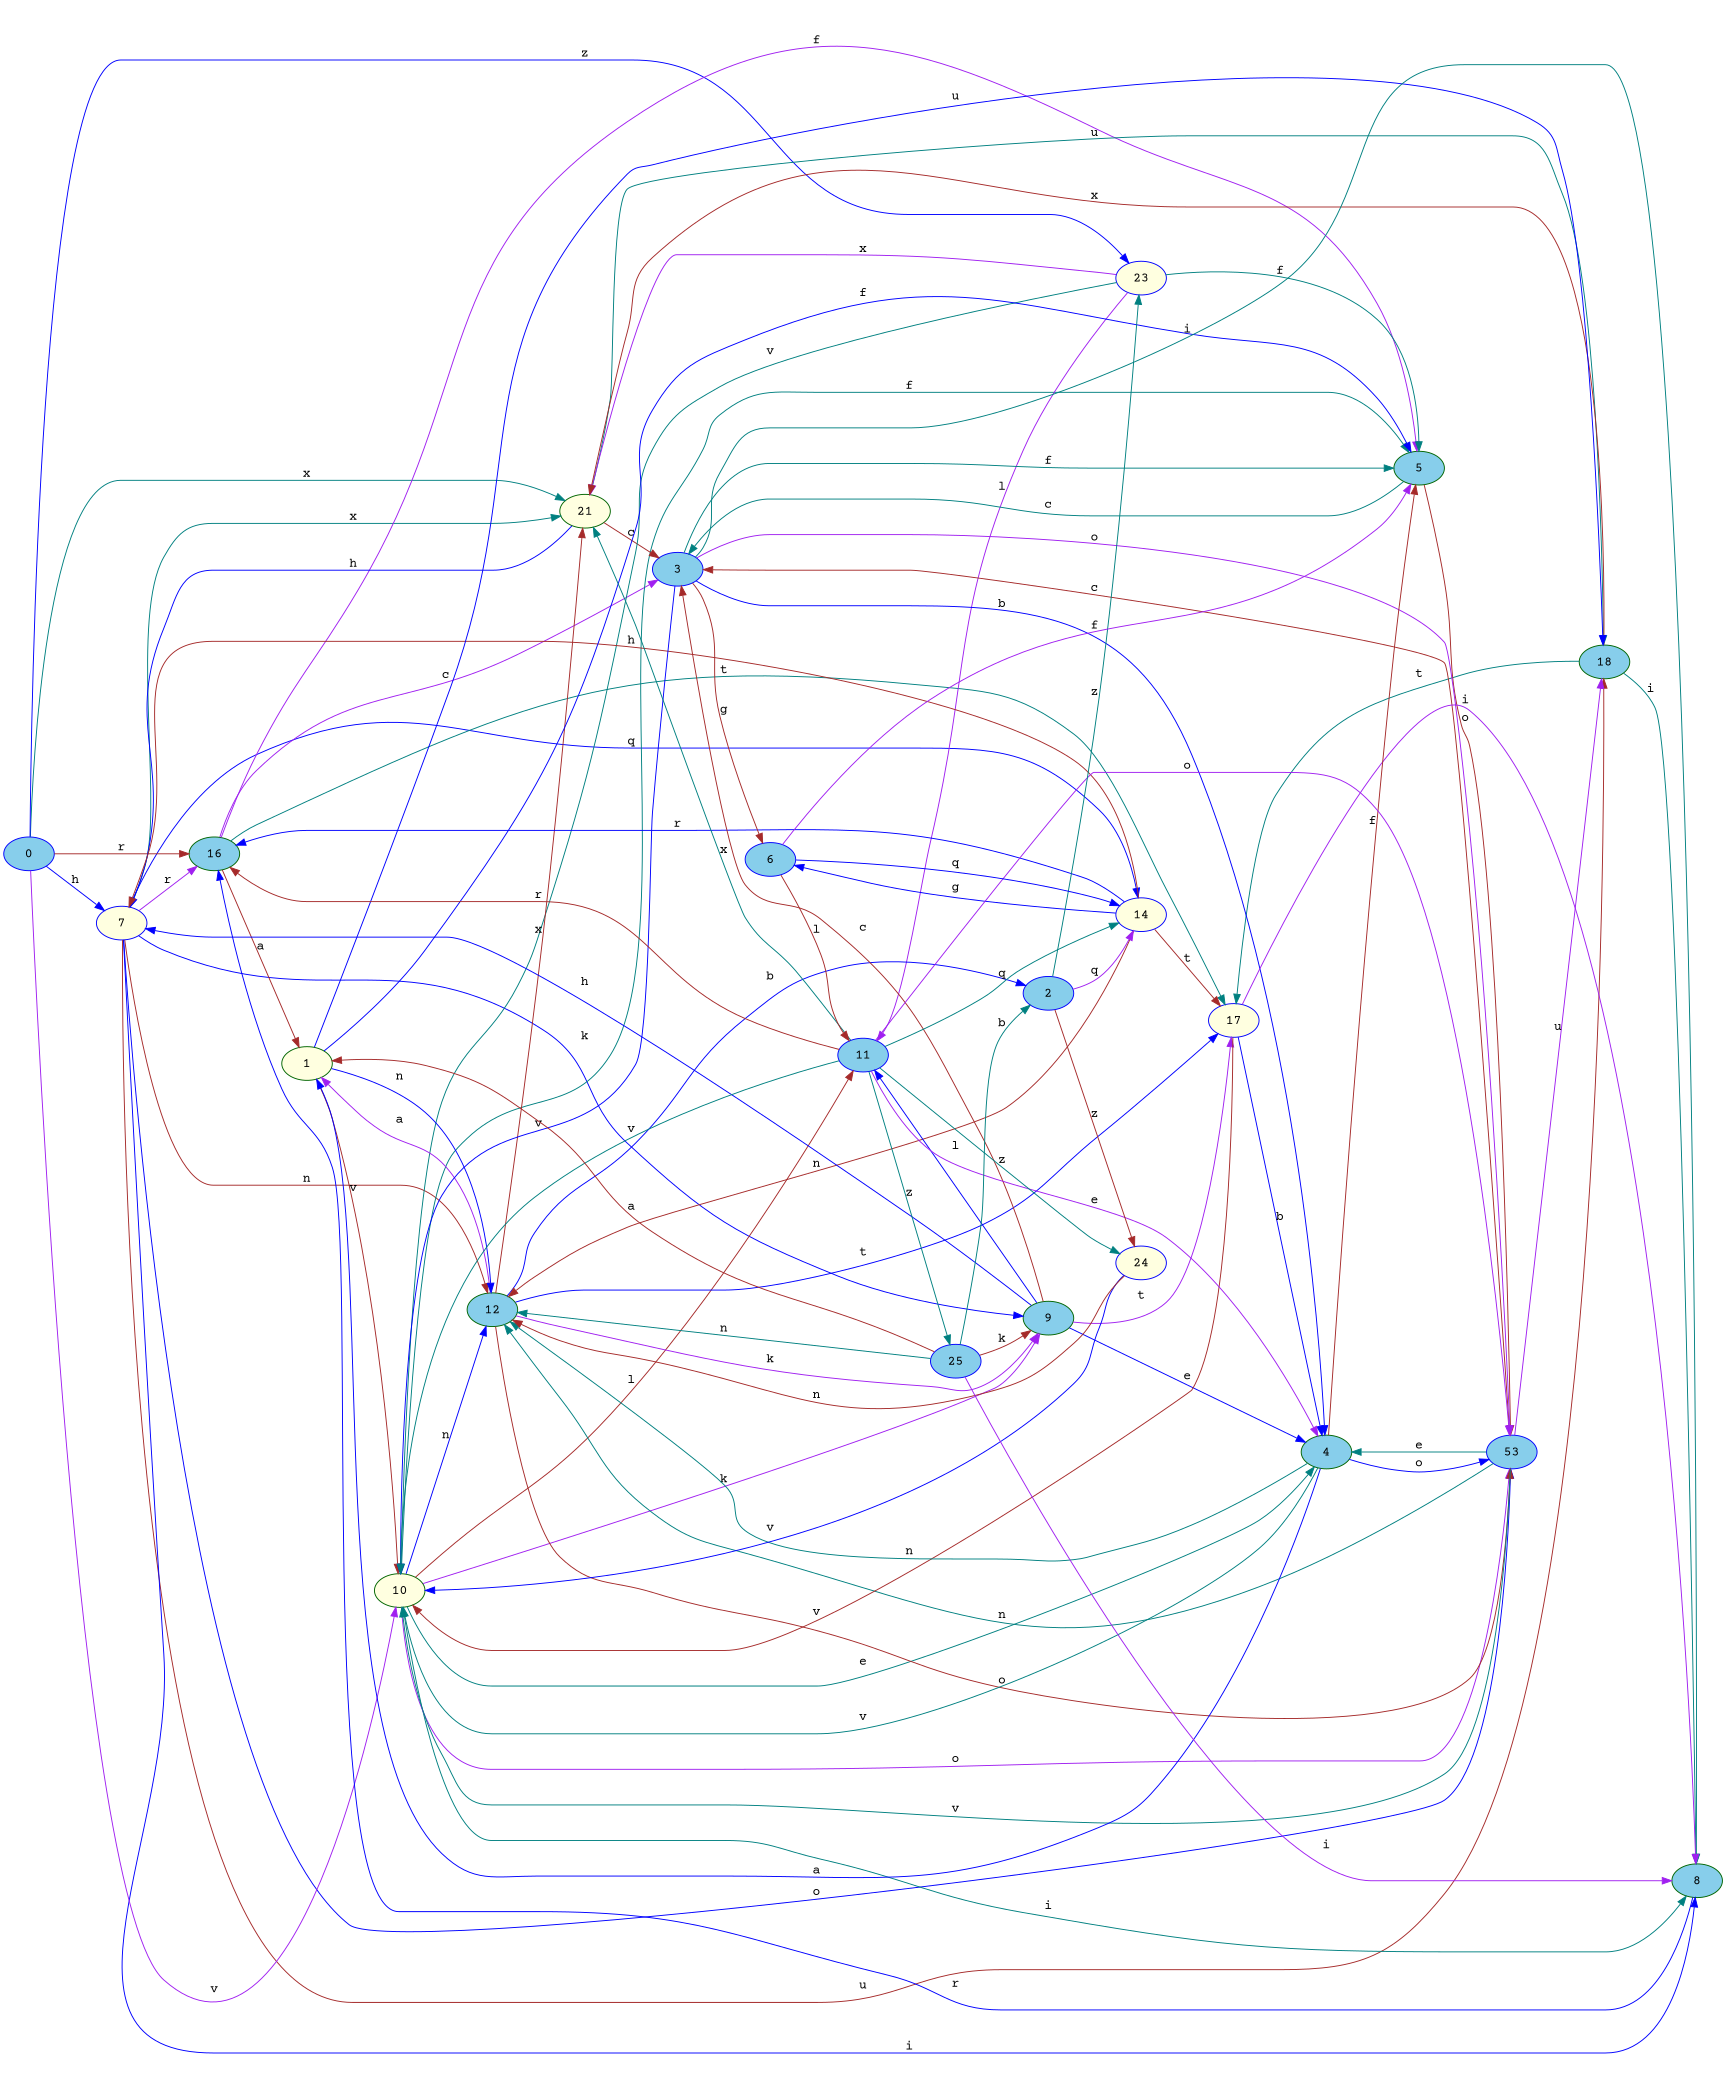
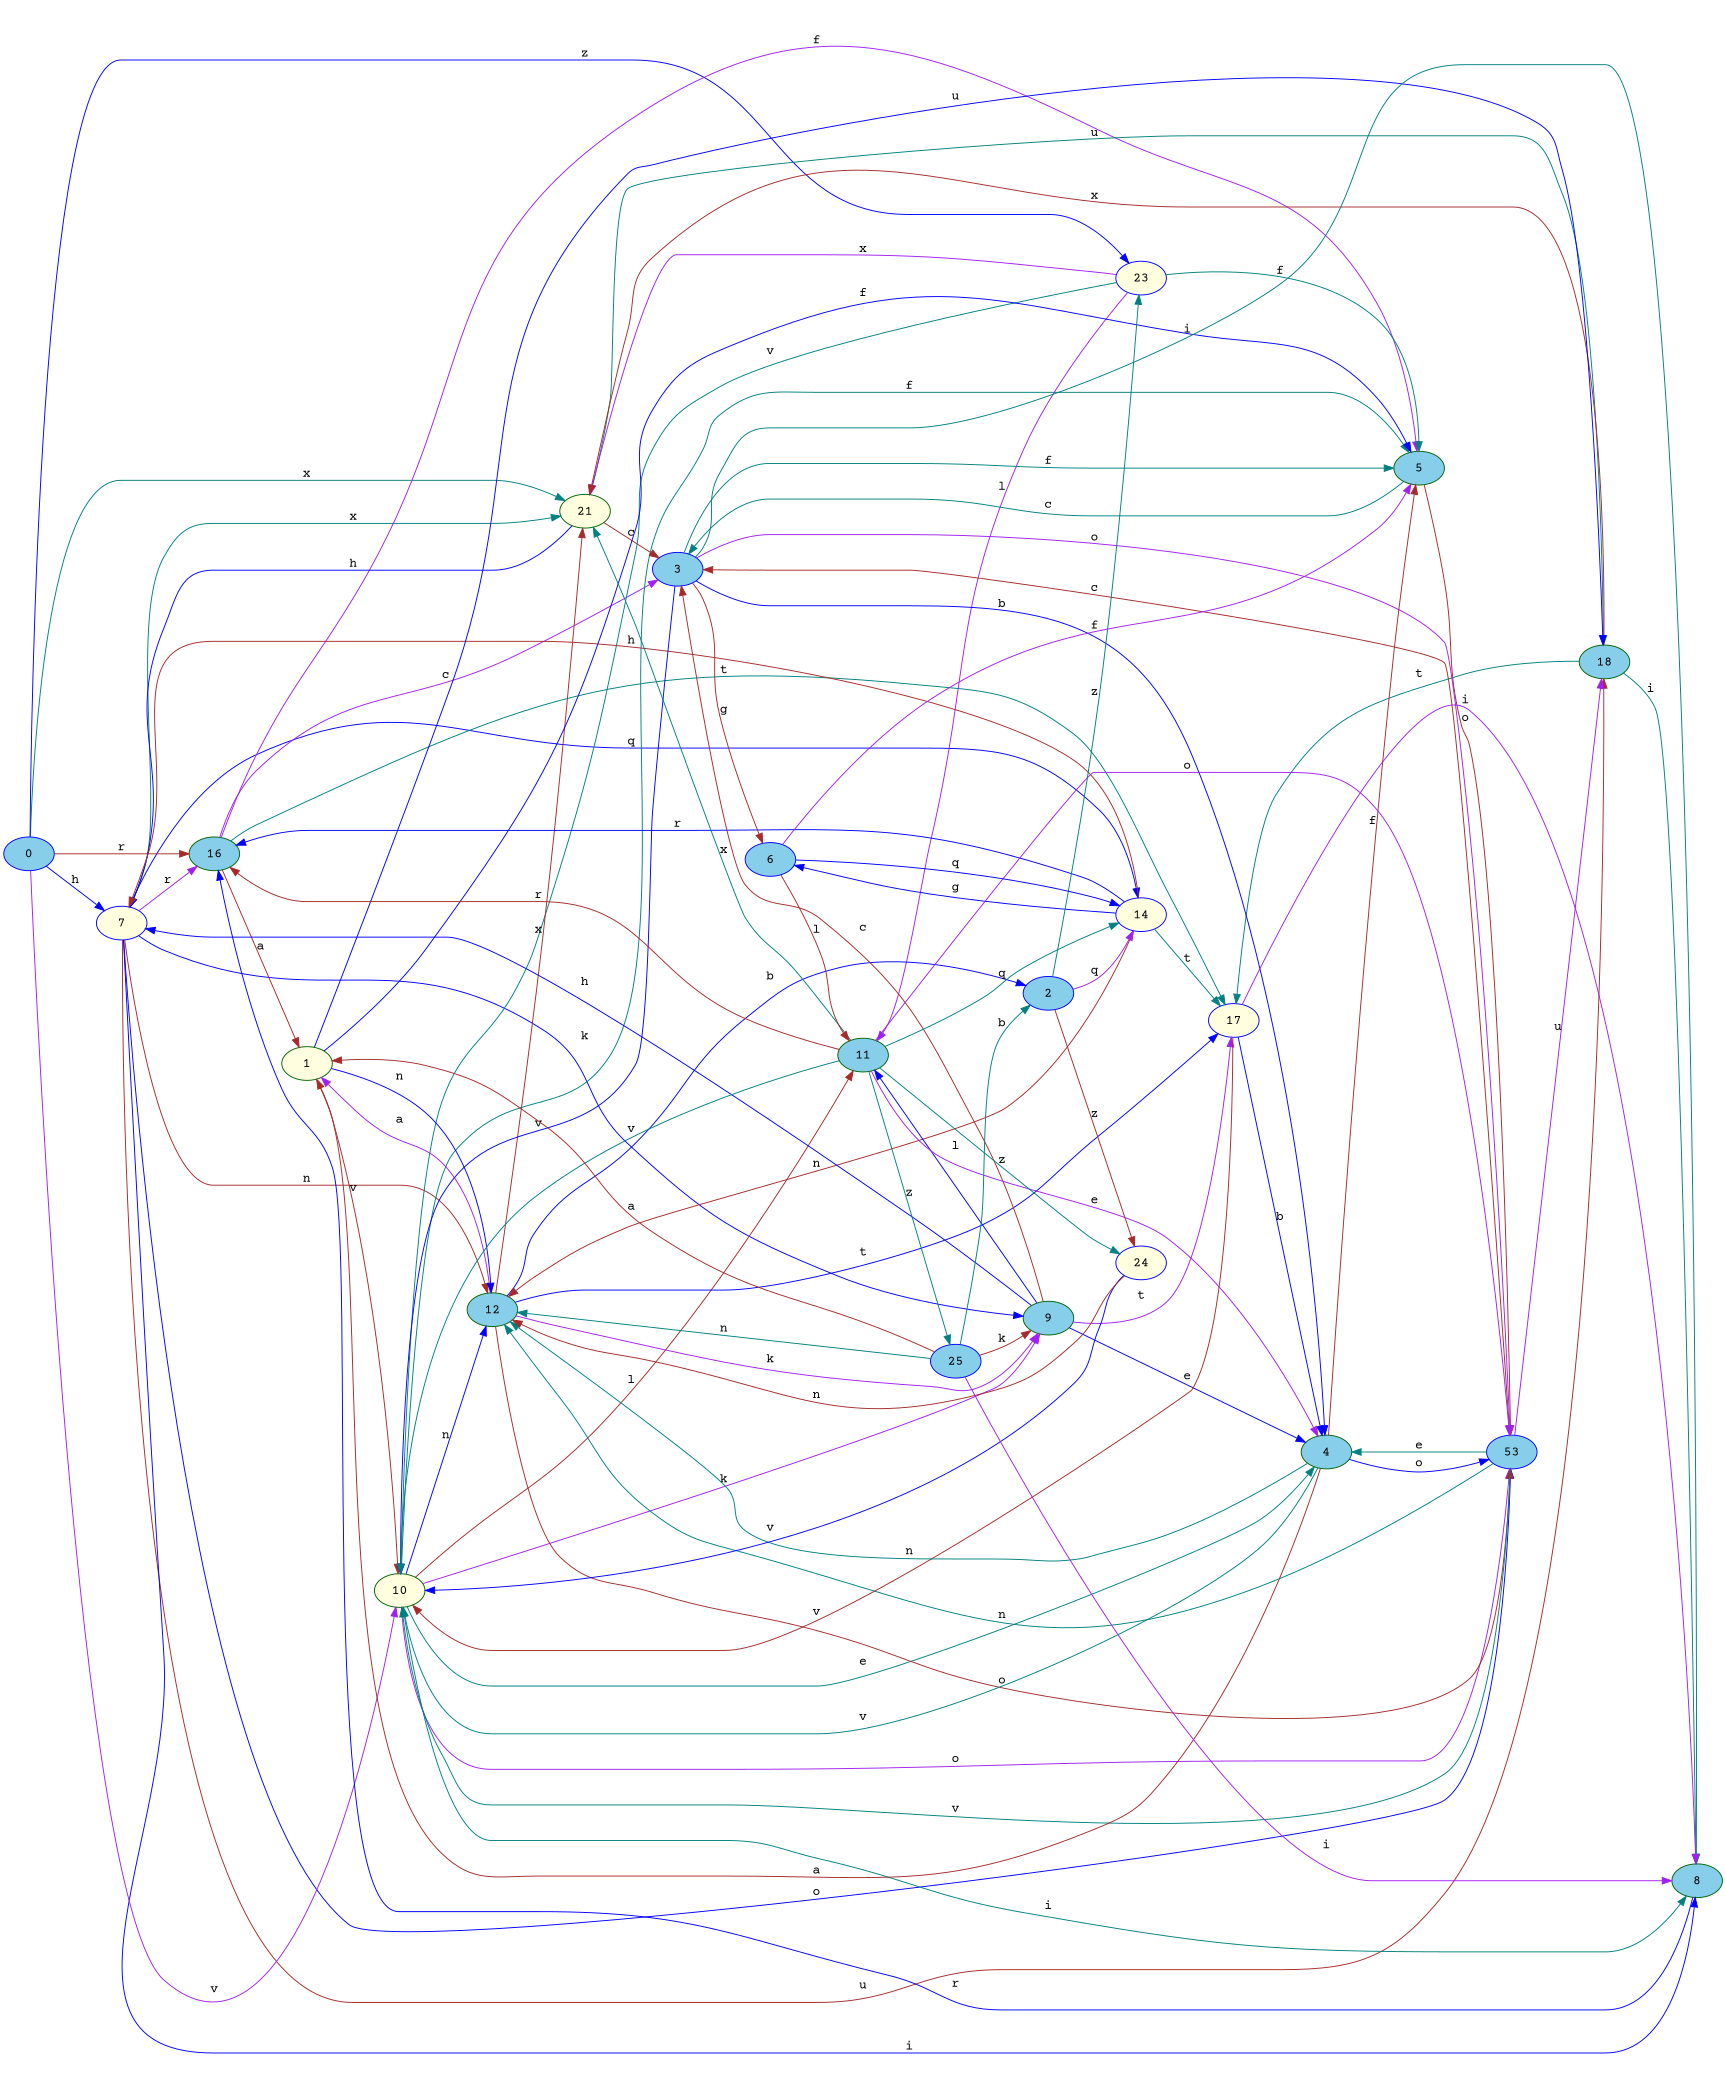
edge "14" -> "17": color brown -> teal
node "11": color blue -> darkgreen
edge "4" -> "1": color blue -> brown
